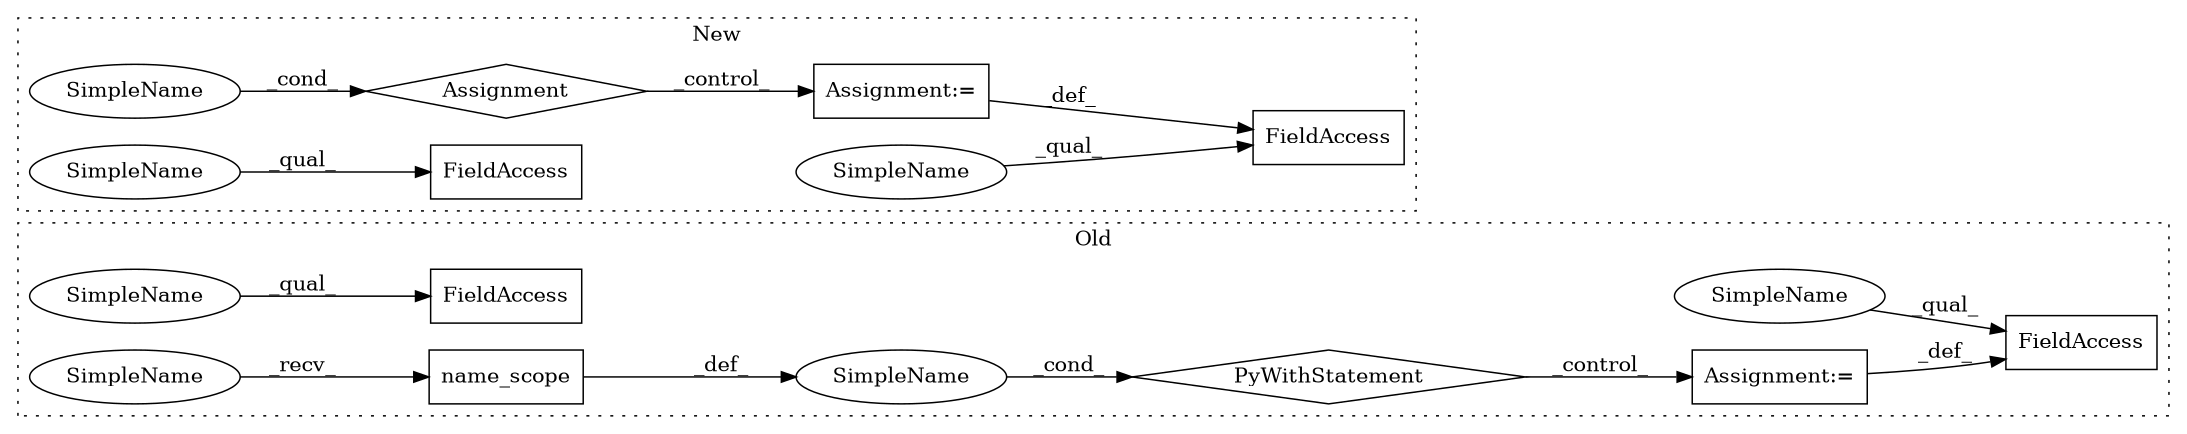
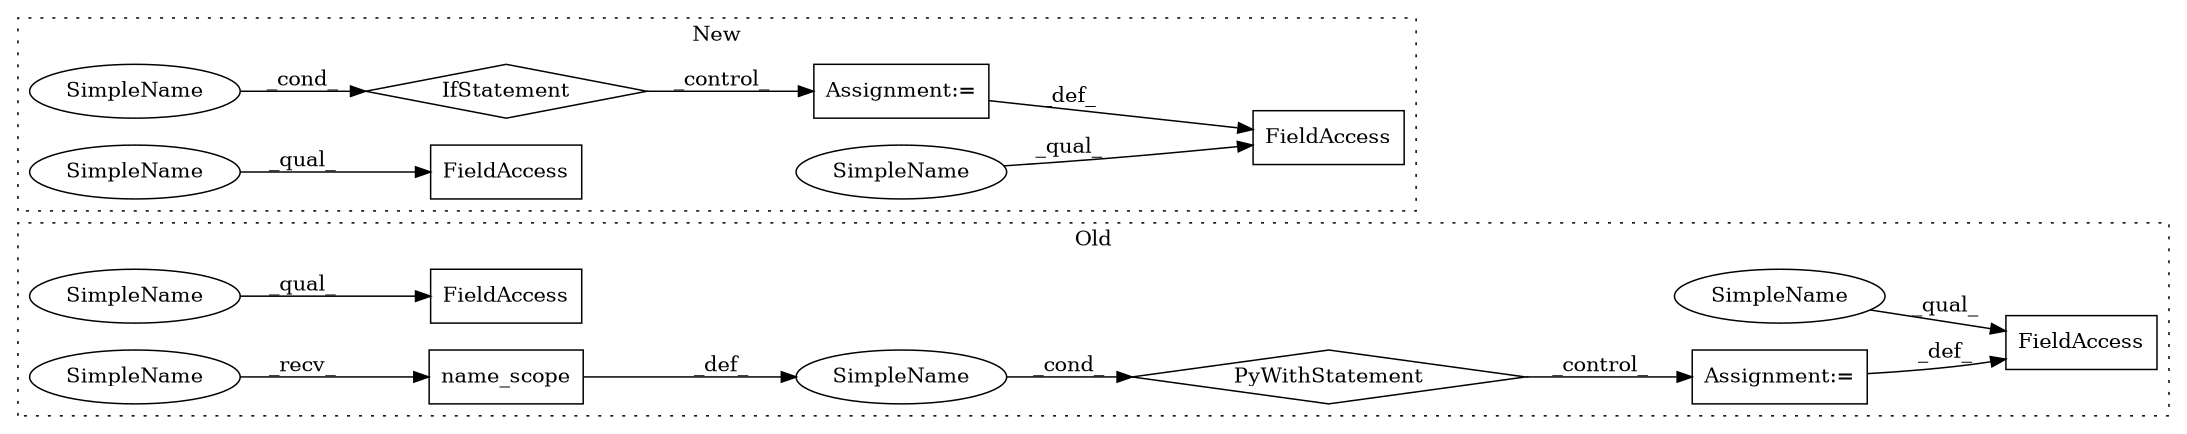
node "Assignment": label "Assignment" -> "IfStatement"
